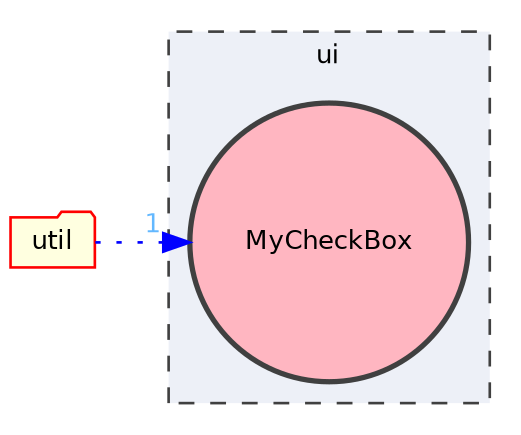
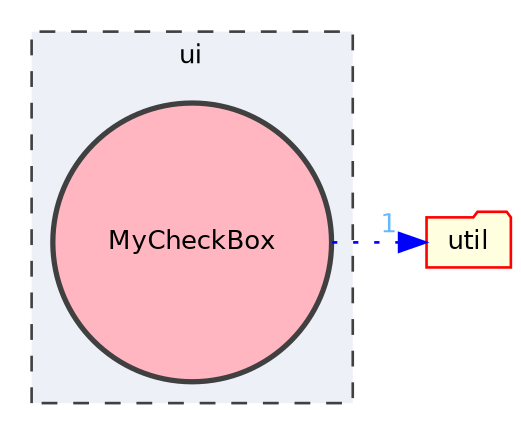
edge "util" -> "MyCheckBox": reversed
